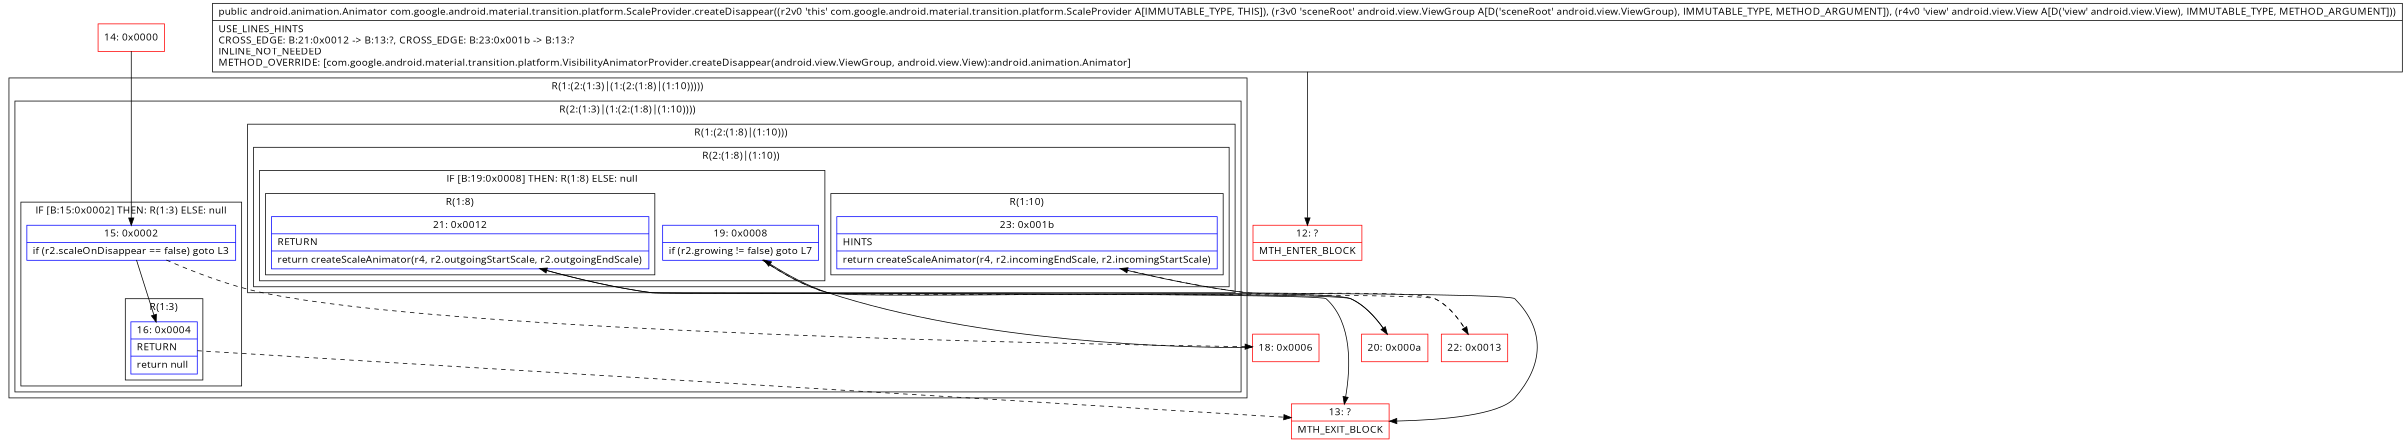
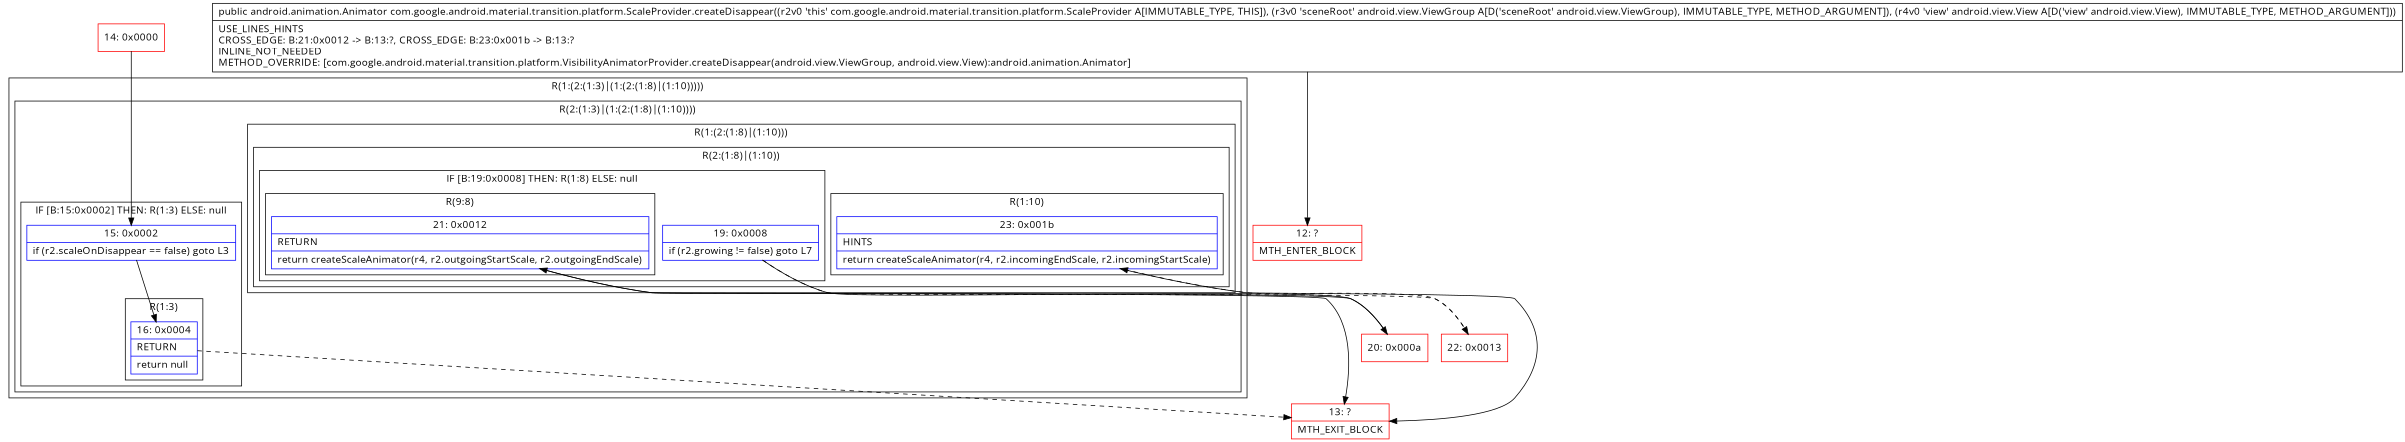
cluster "R(1:8)": label "R(1:8)" -> "R(9:8)"
node "18: 0x0006": removed
